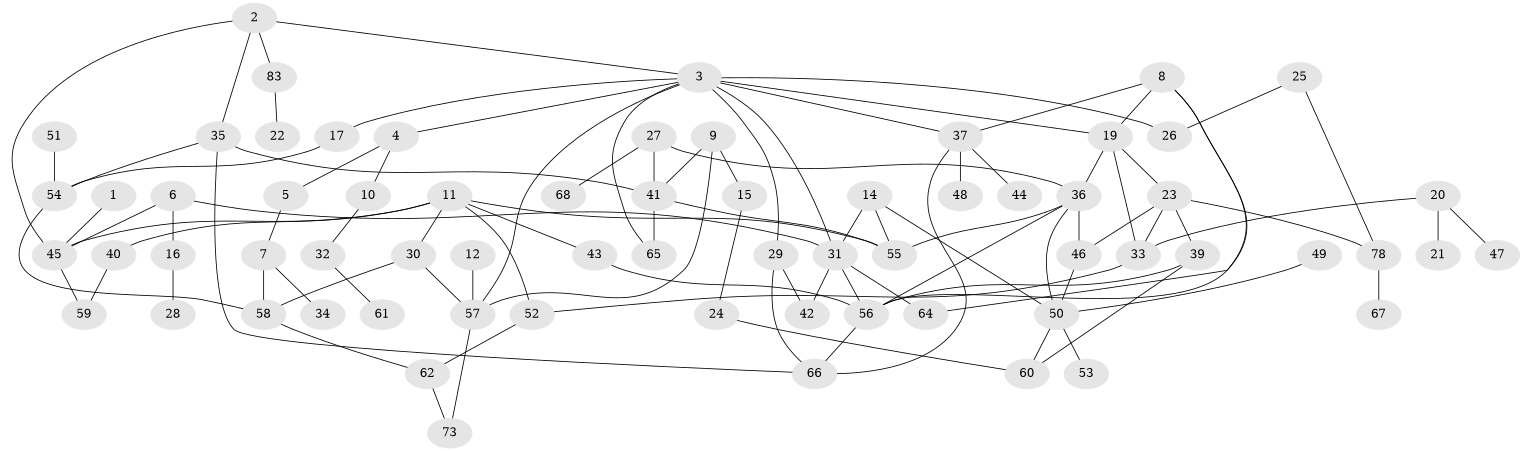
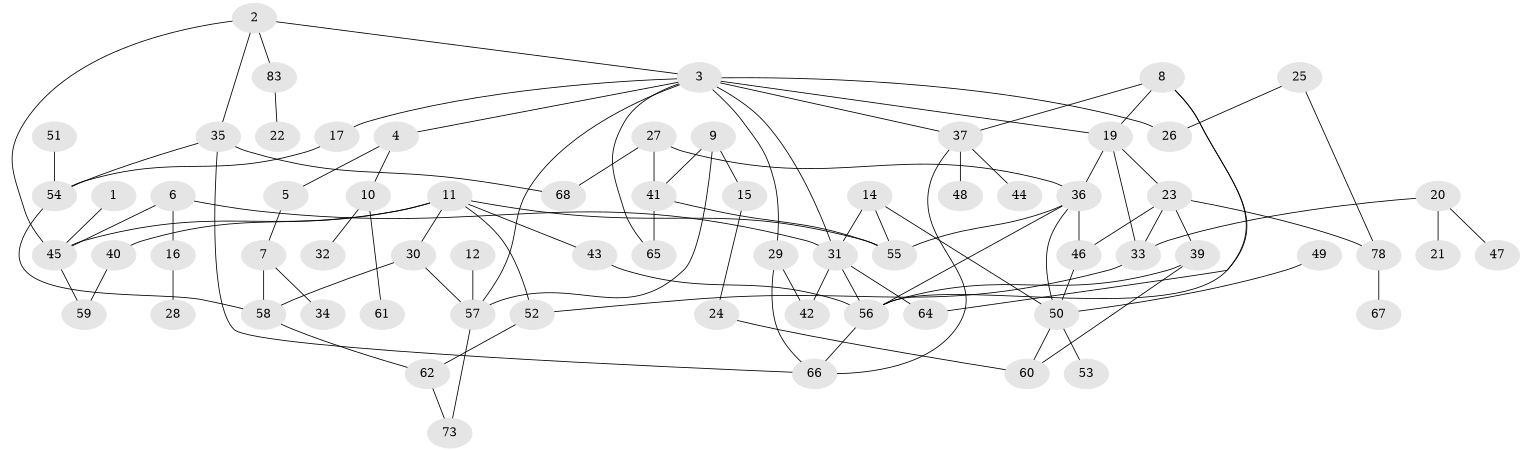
edge "35" -- "41": now "35" -- "68"
edge "32" -- "61": now "10" -- "61"
